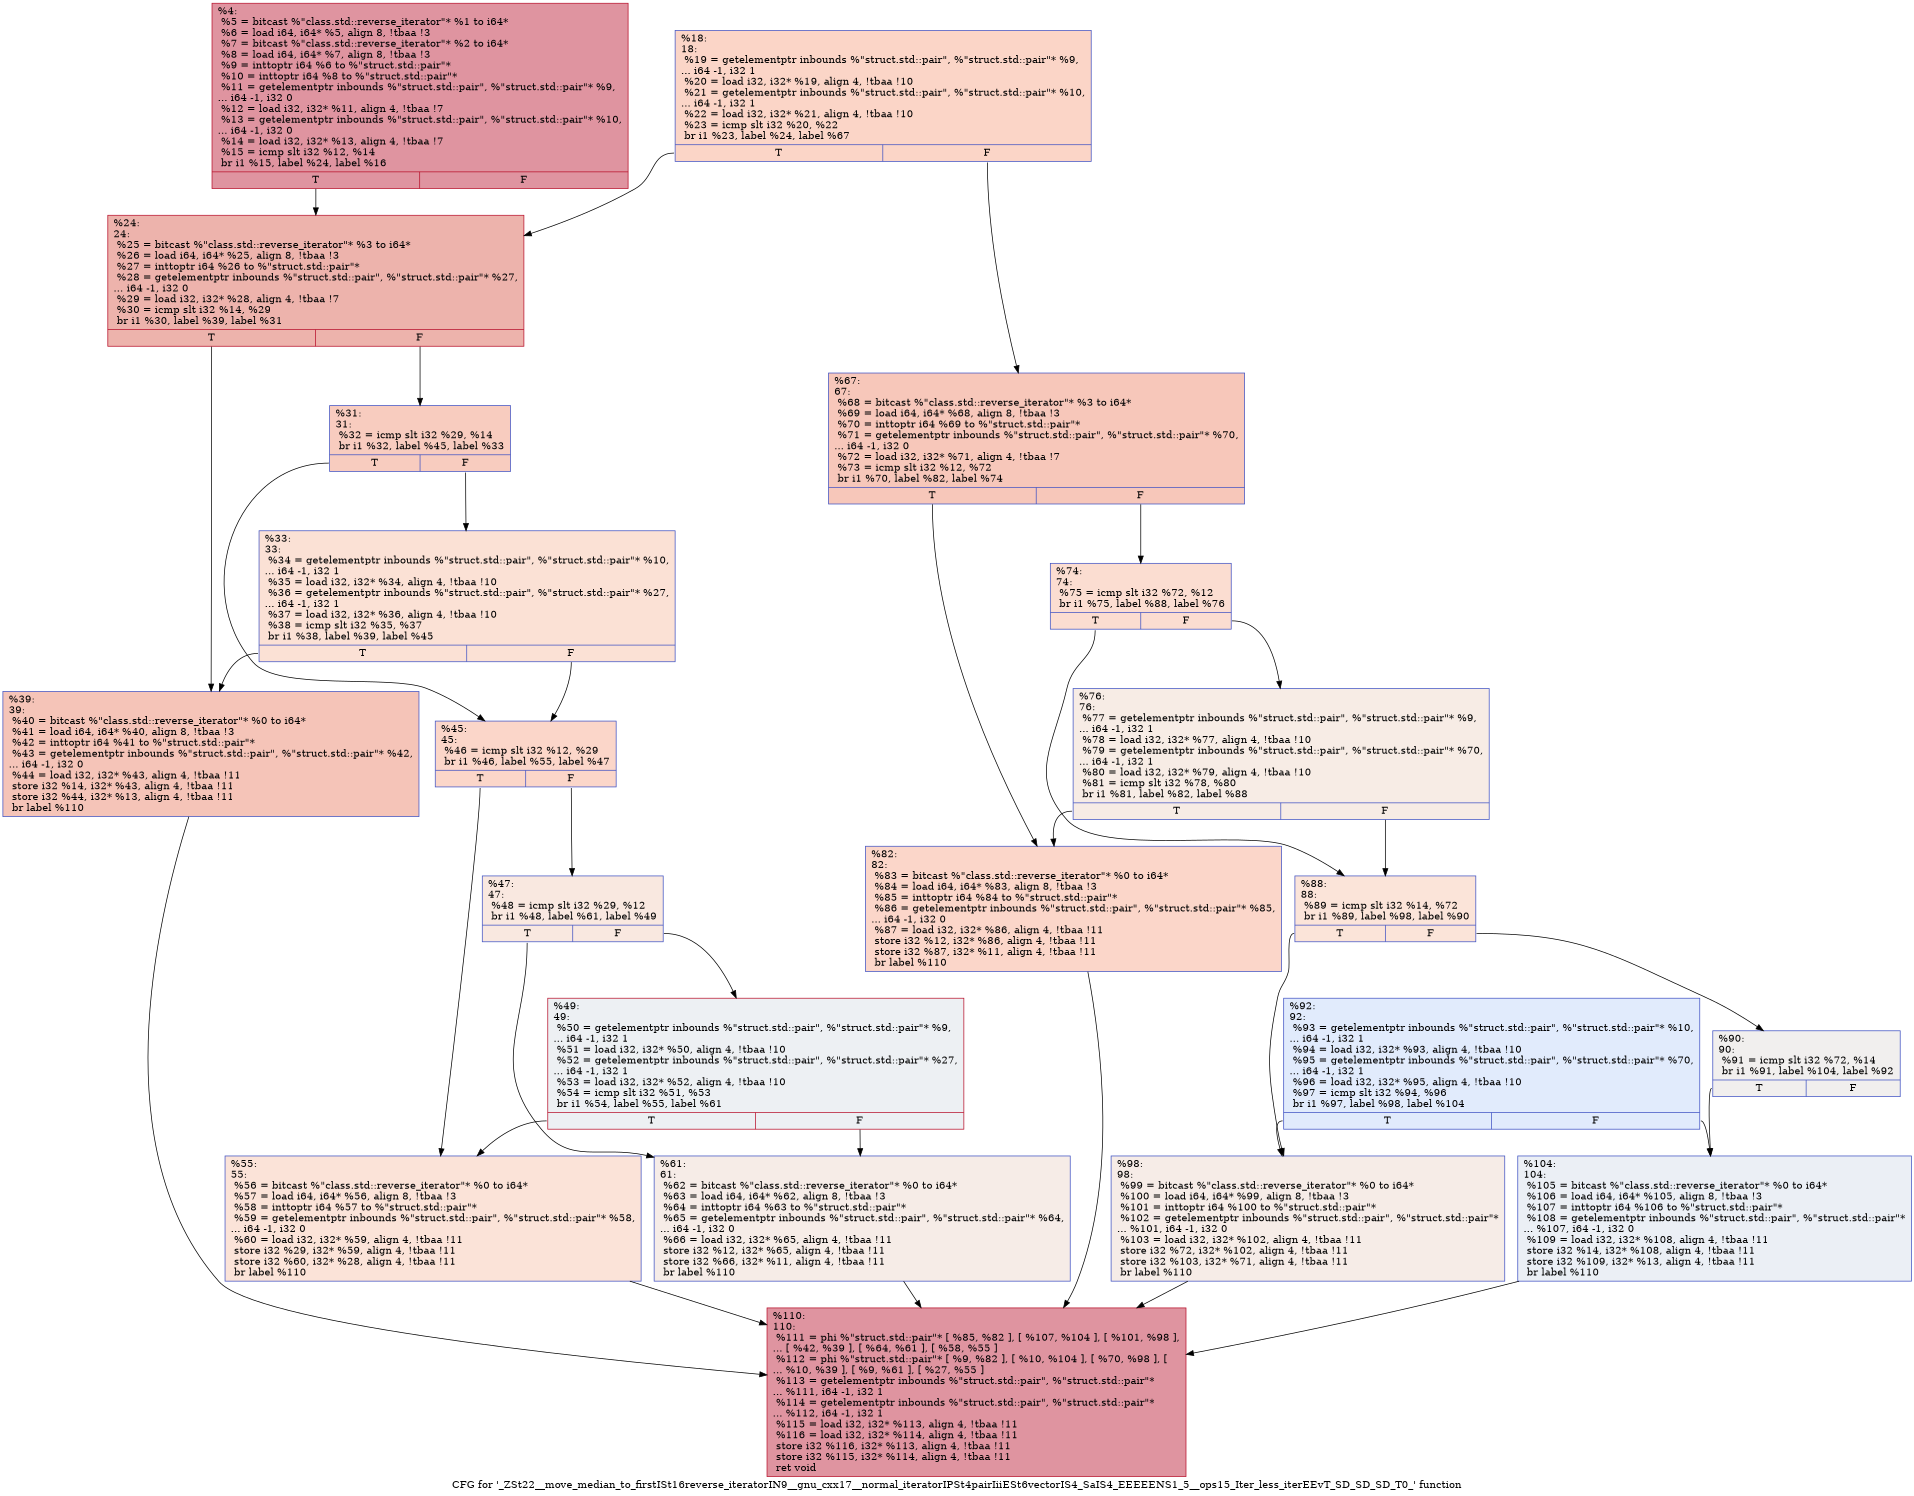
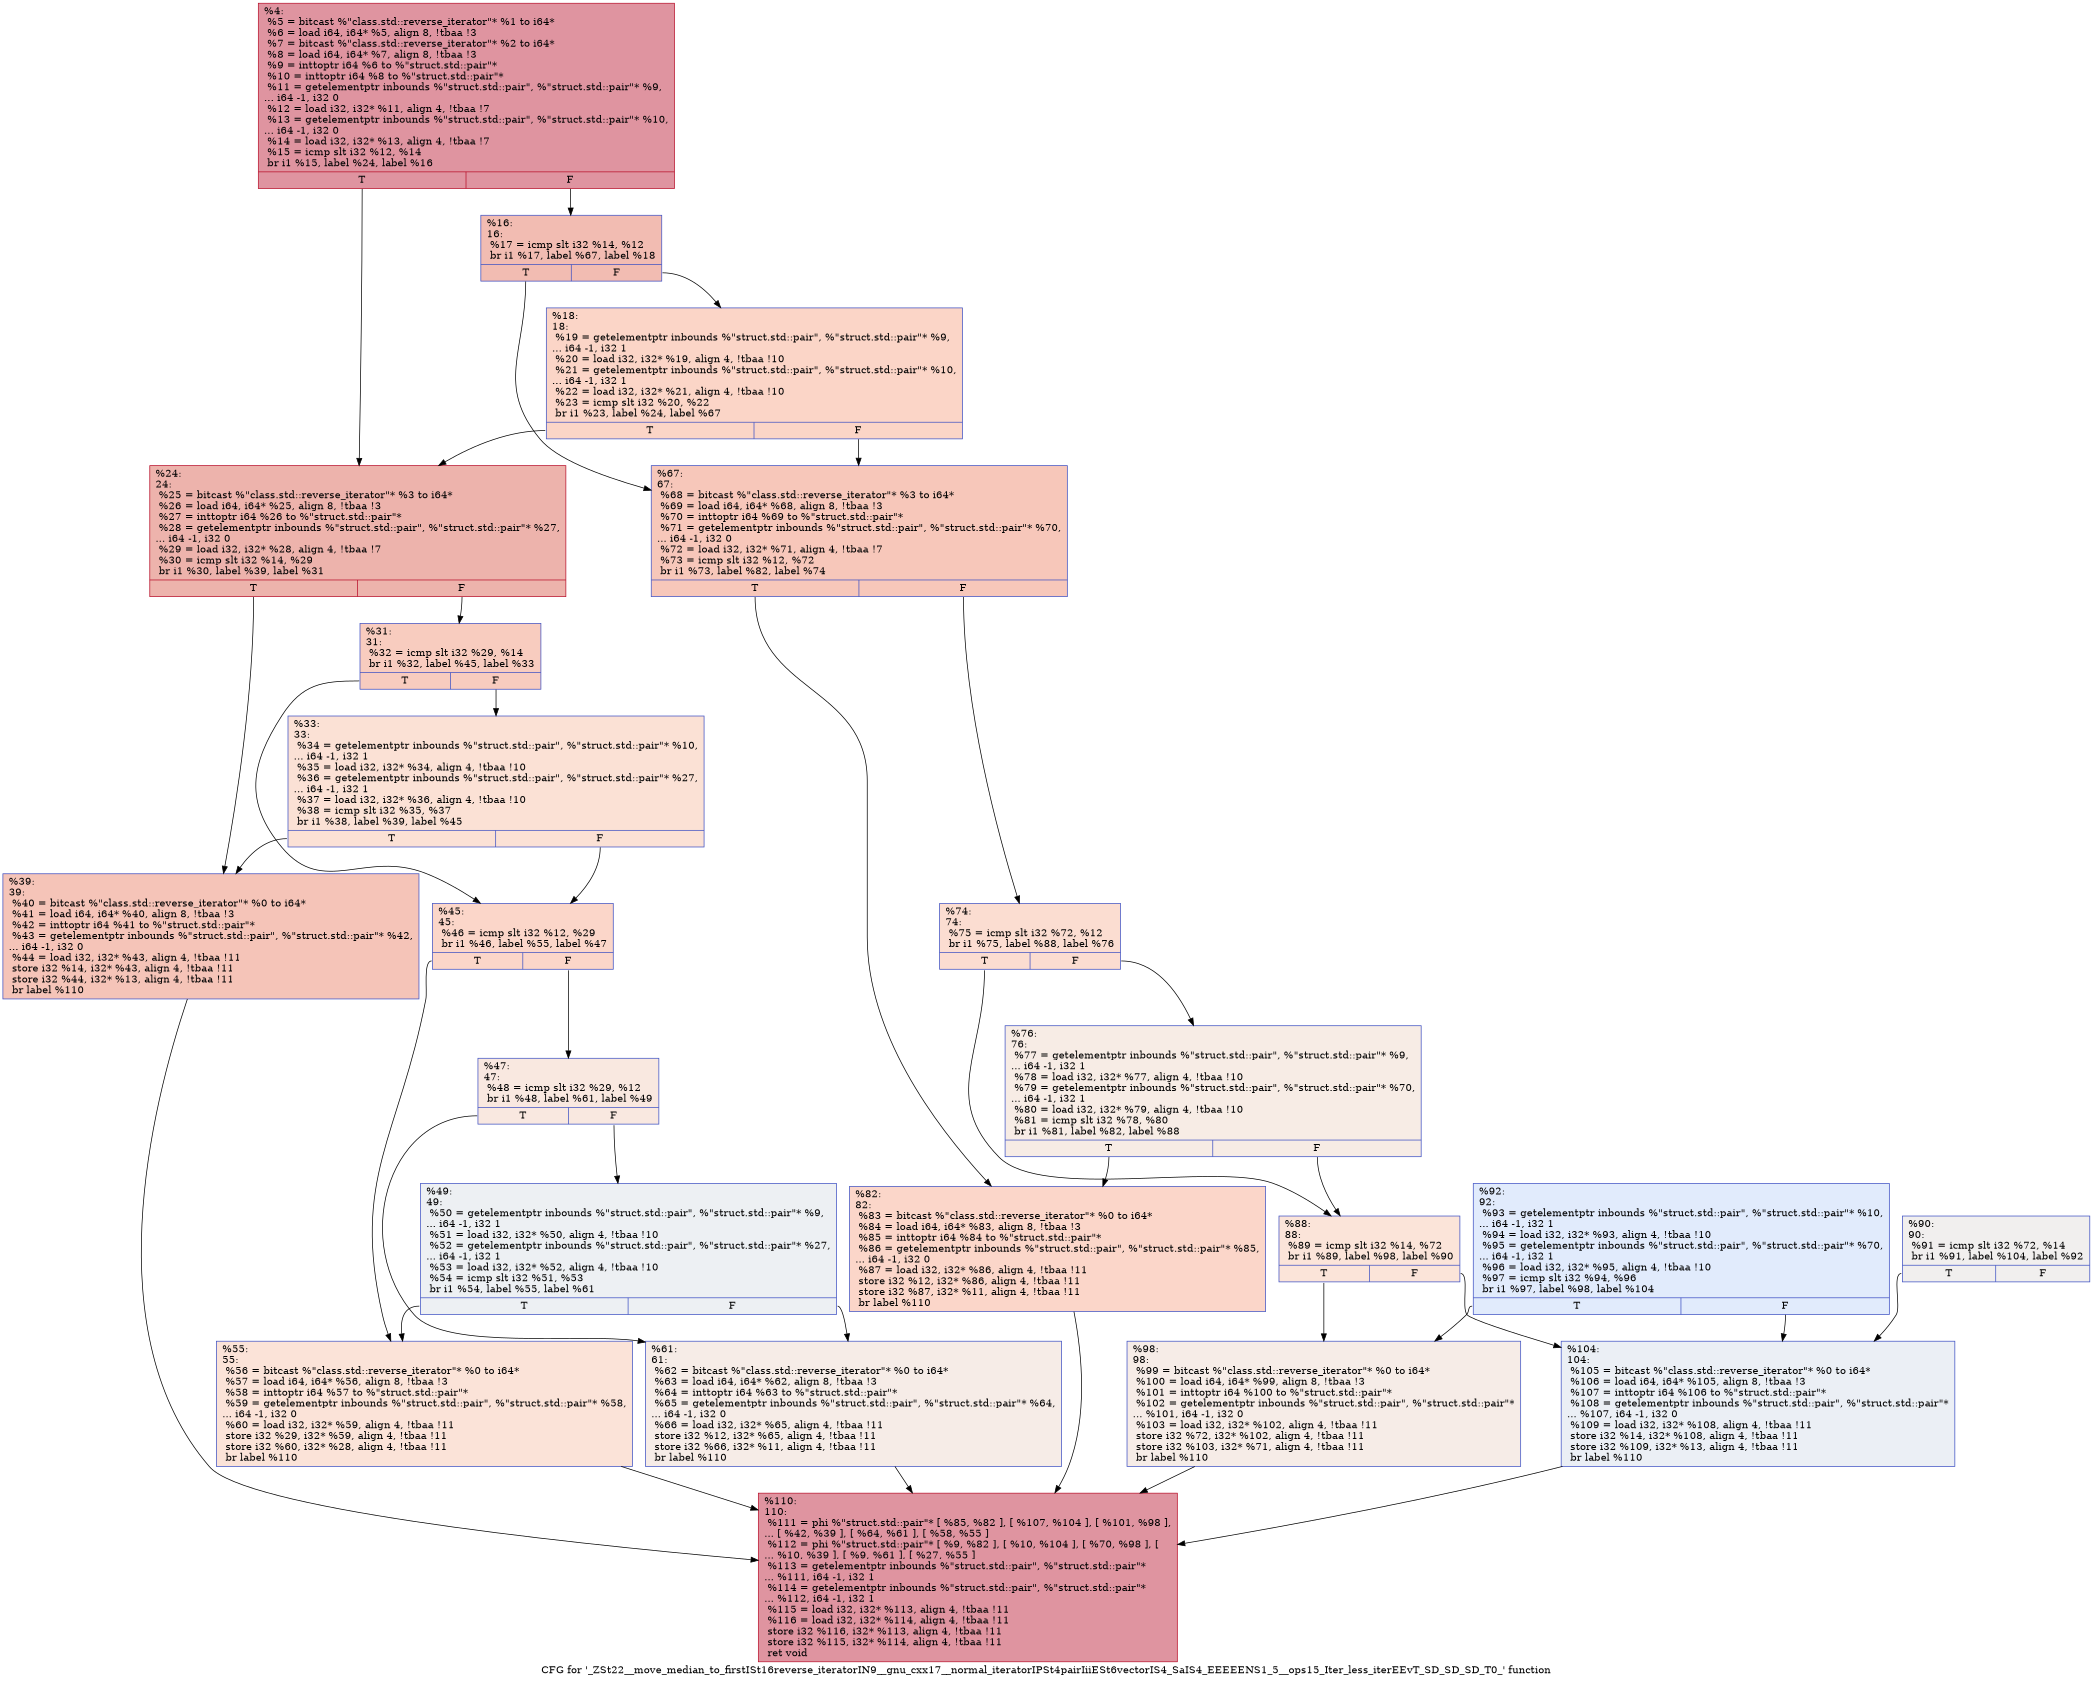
node "%16:": added
node "%67:": text "br i1 %70, label %82, label %74" -> "br i1 %73, label %82, label %74"
edge "%88:" -> "%90:": now "%88:" -> "%104:"
node "%49:": color #b70d28ff -> #3d50c3ff
